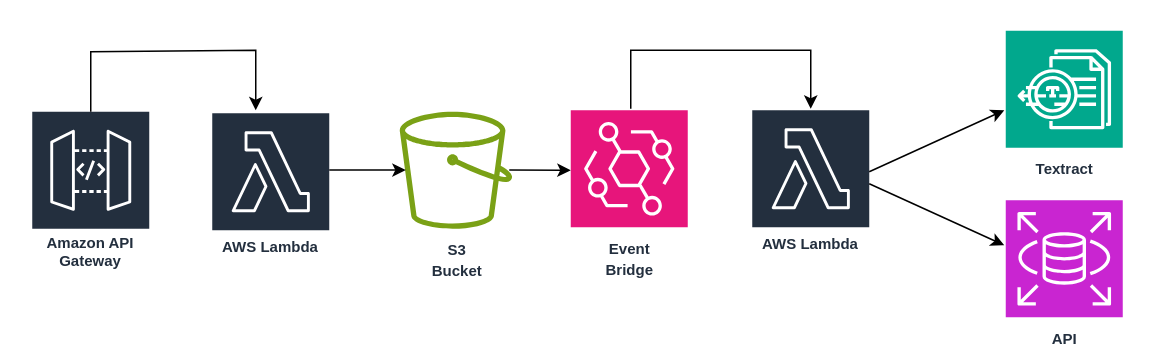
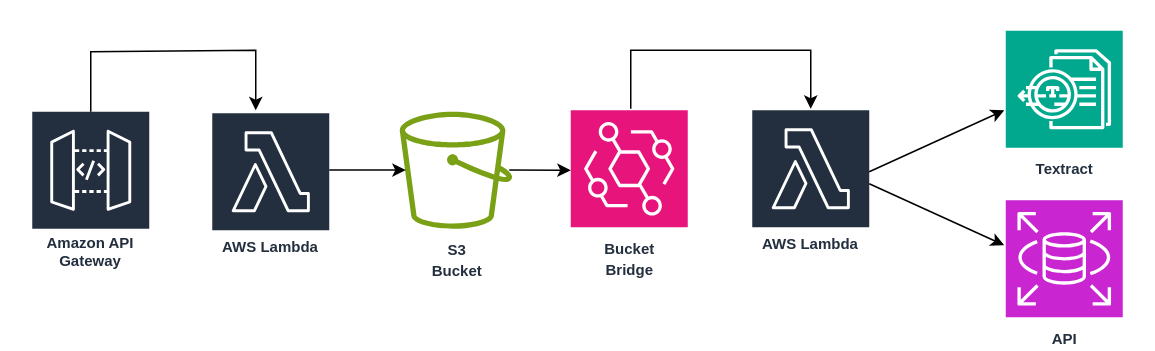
node "Event Bridge": label "Event Bridge" -> "Bucket Bridge"
